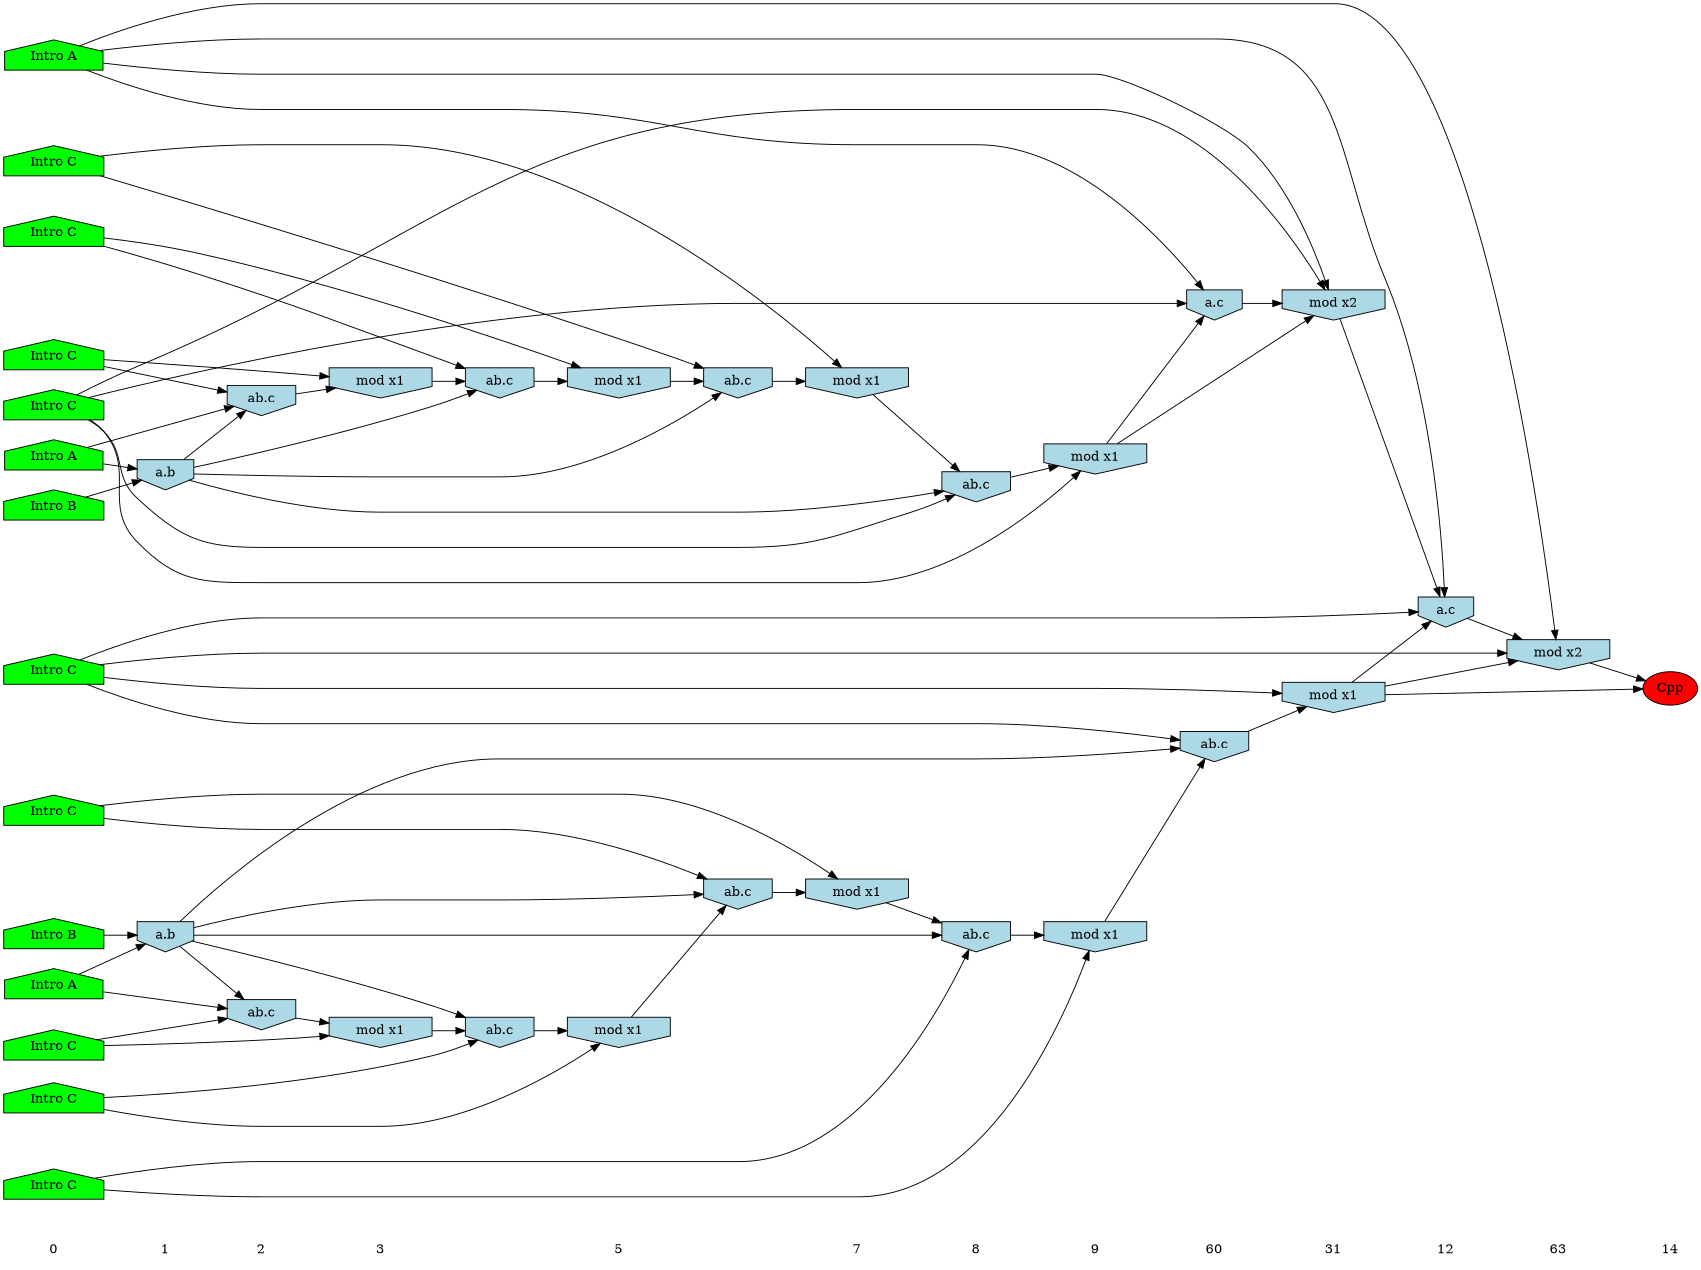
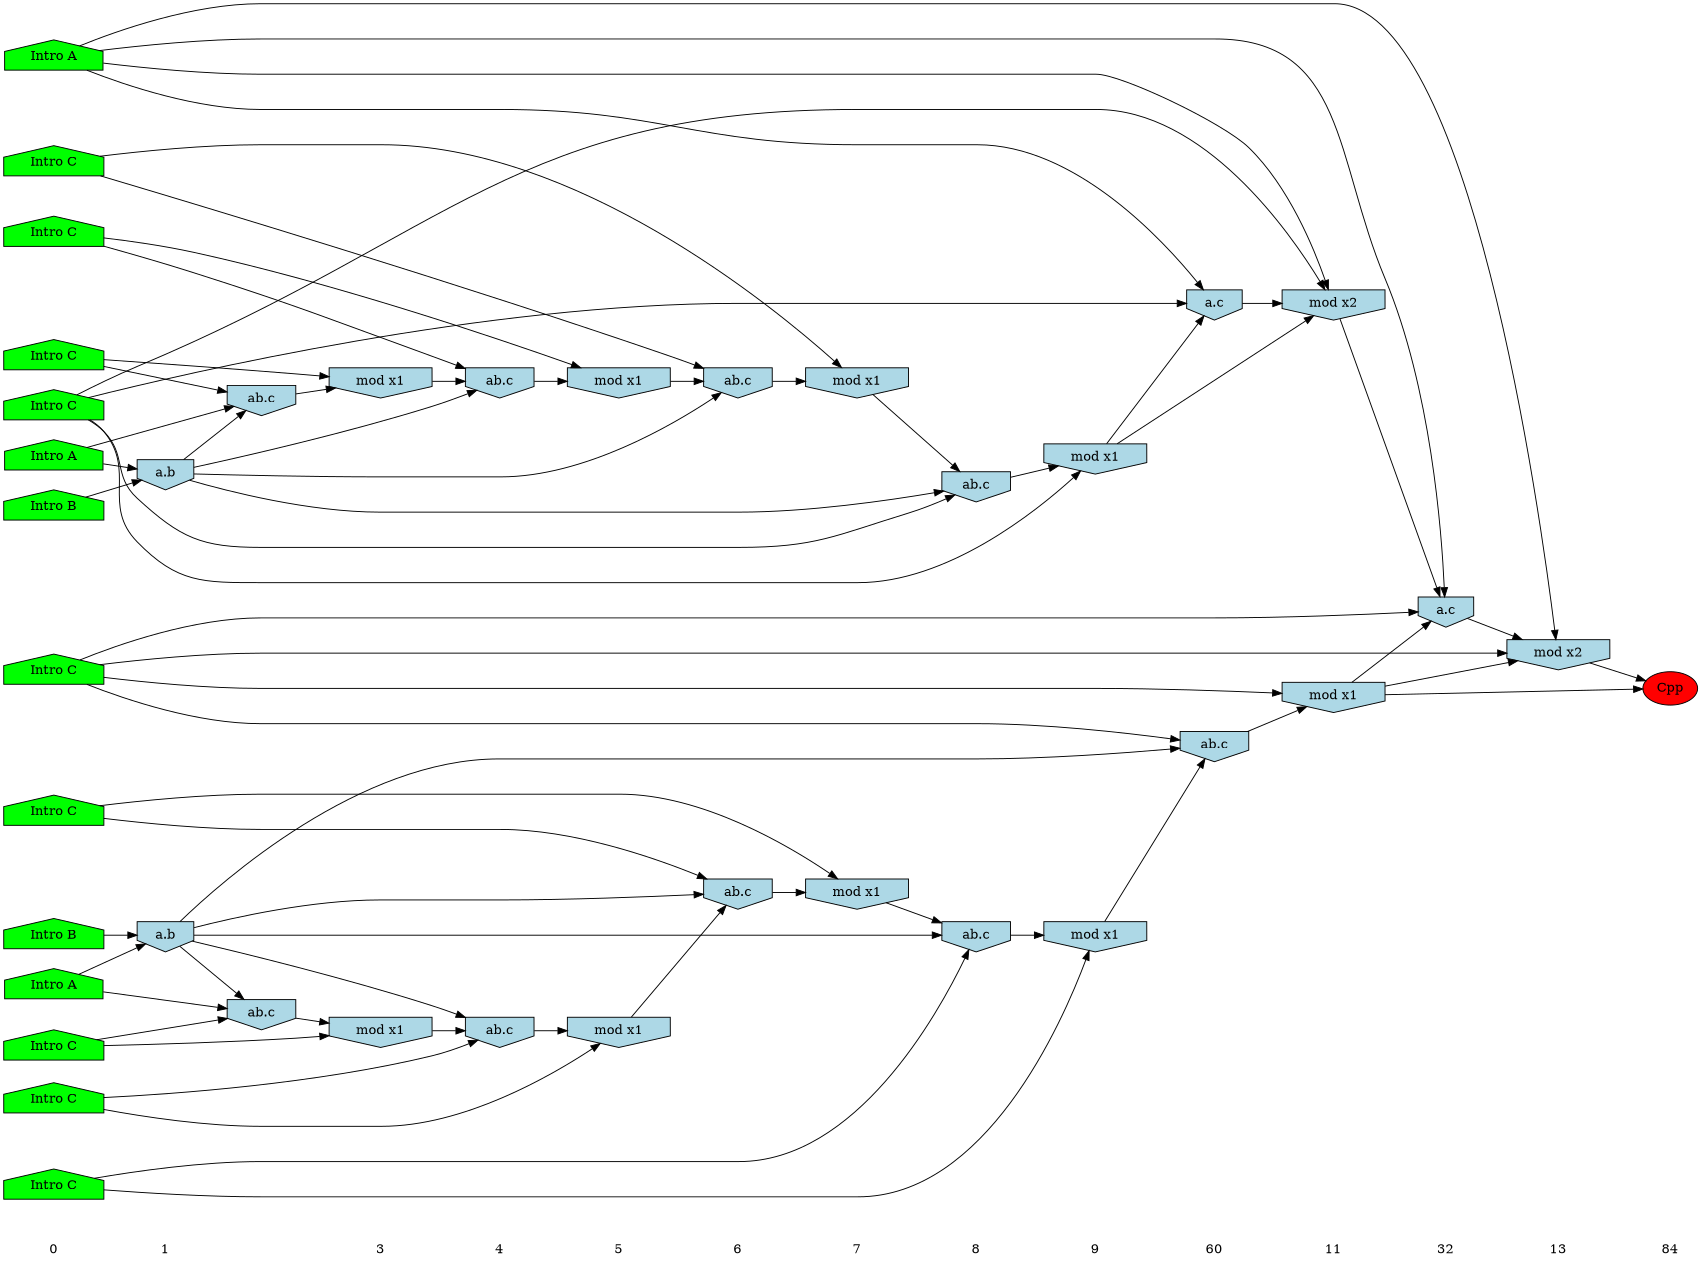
node "2": removed
node "4": added
node "6": added
node "31": label "31" -> "11"
node "12": label "12" -> "32"
node "63": label "63" -> "13"
node "14": label "14" -> "84"
